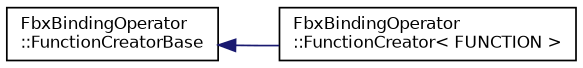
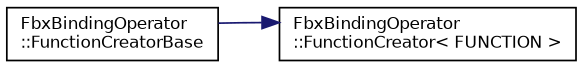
edge "FbxBindingOperator ::FunctionCreator< FUNCTION >" -> "FbxBindingOperator ::FunctionCreatorBase": reversed
